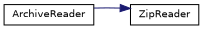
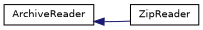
edge "ArchiveReader" -> "ZipReader": reversed
